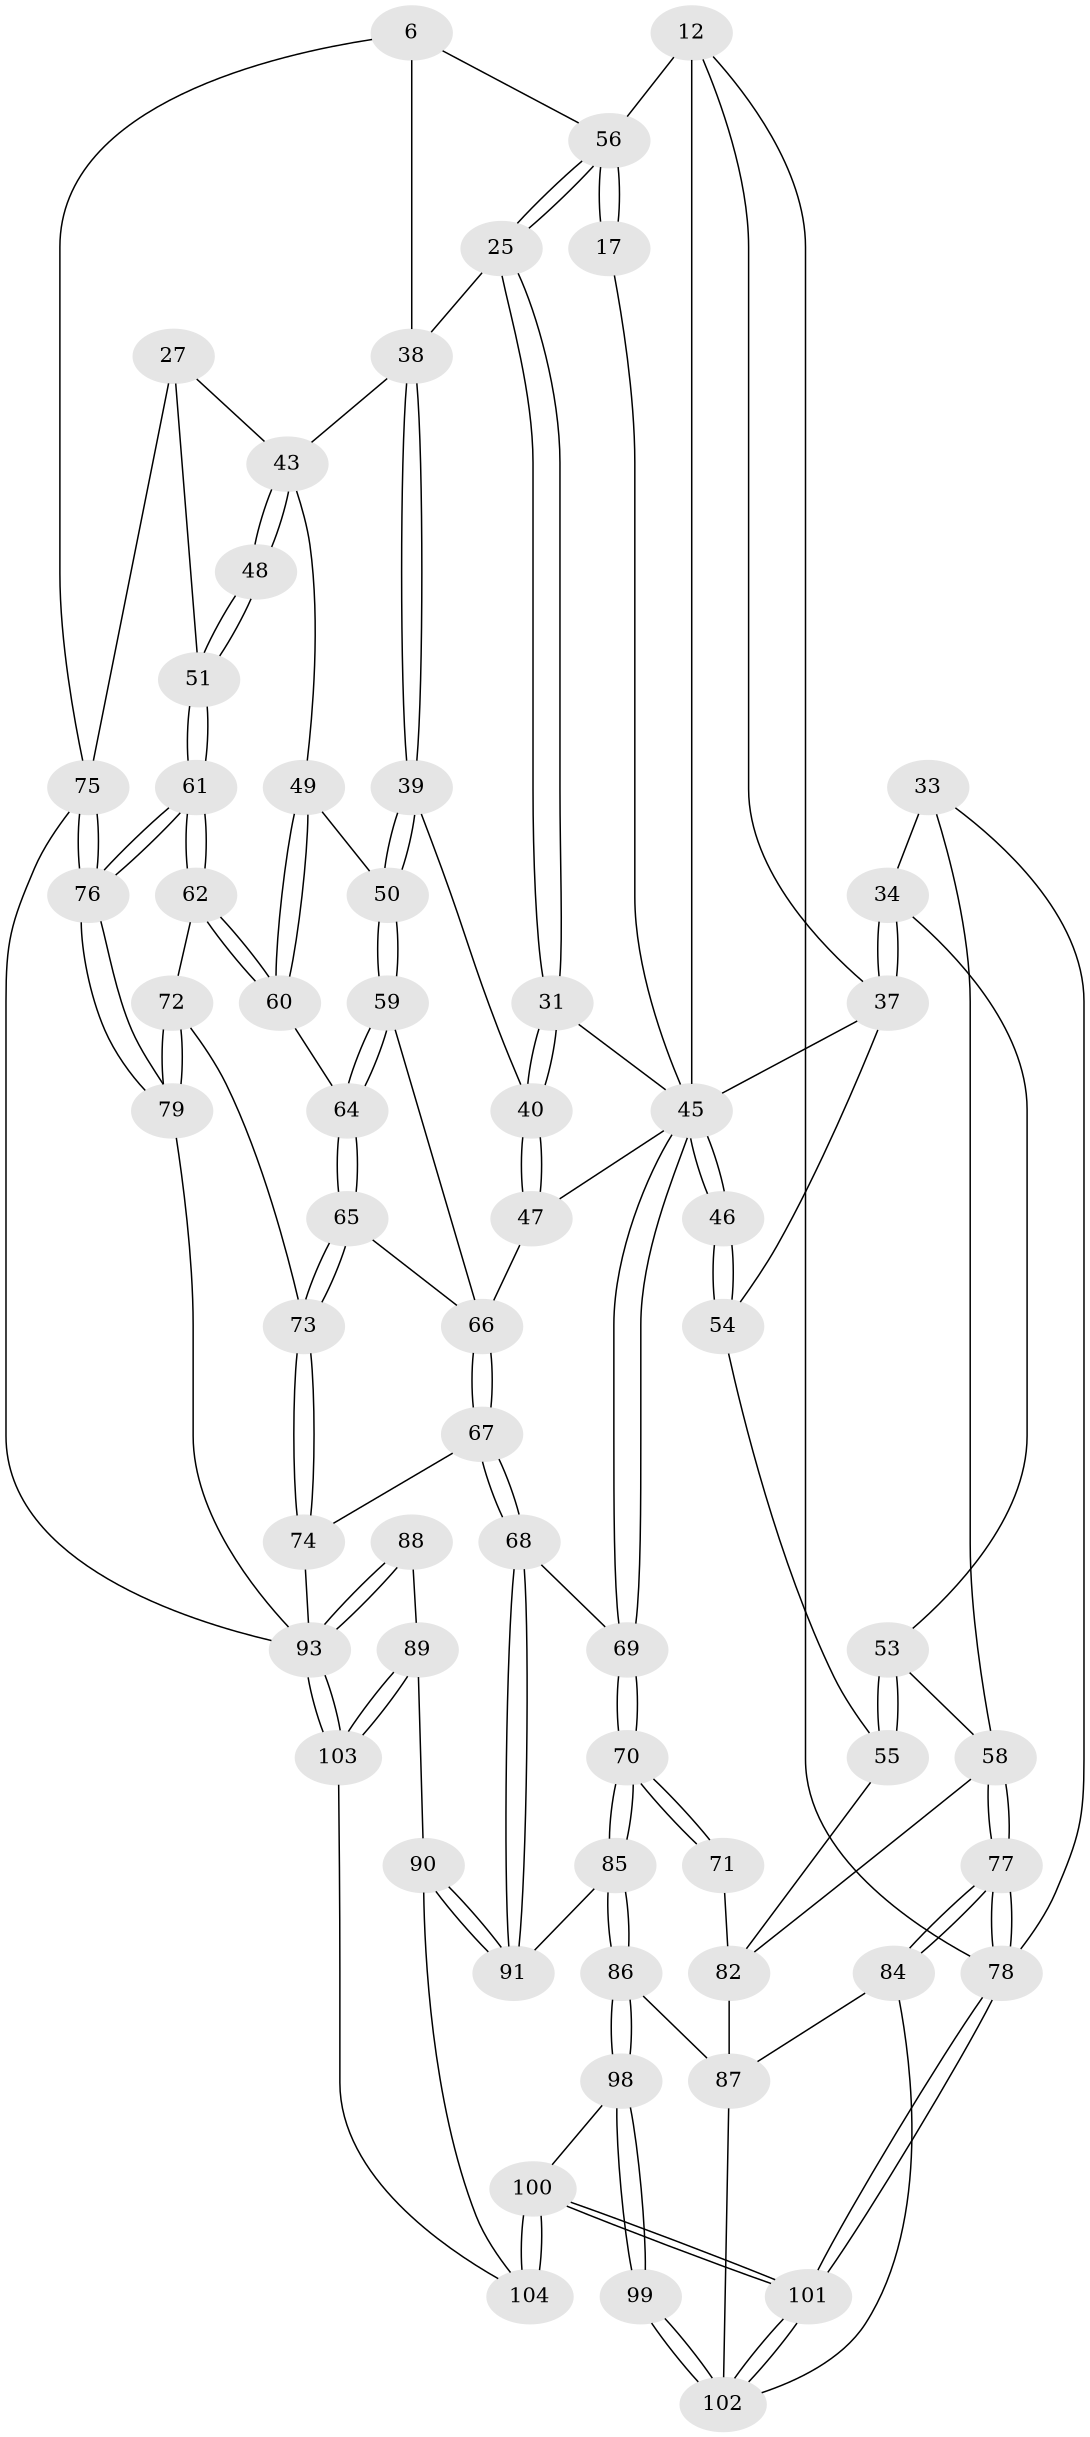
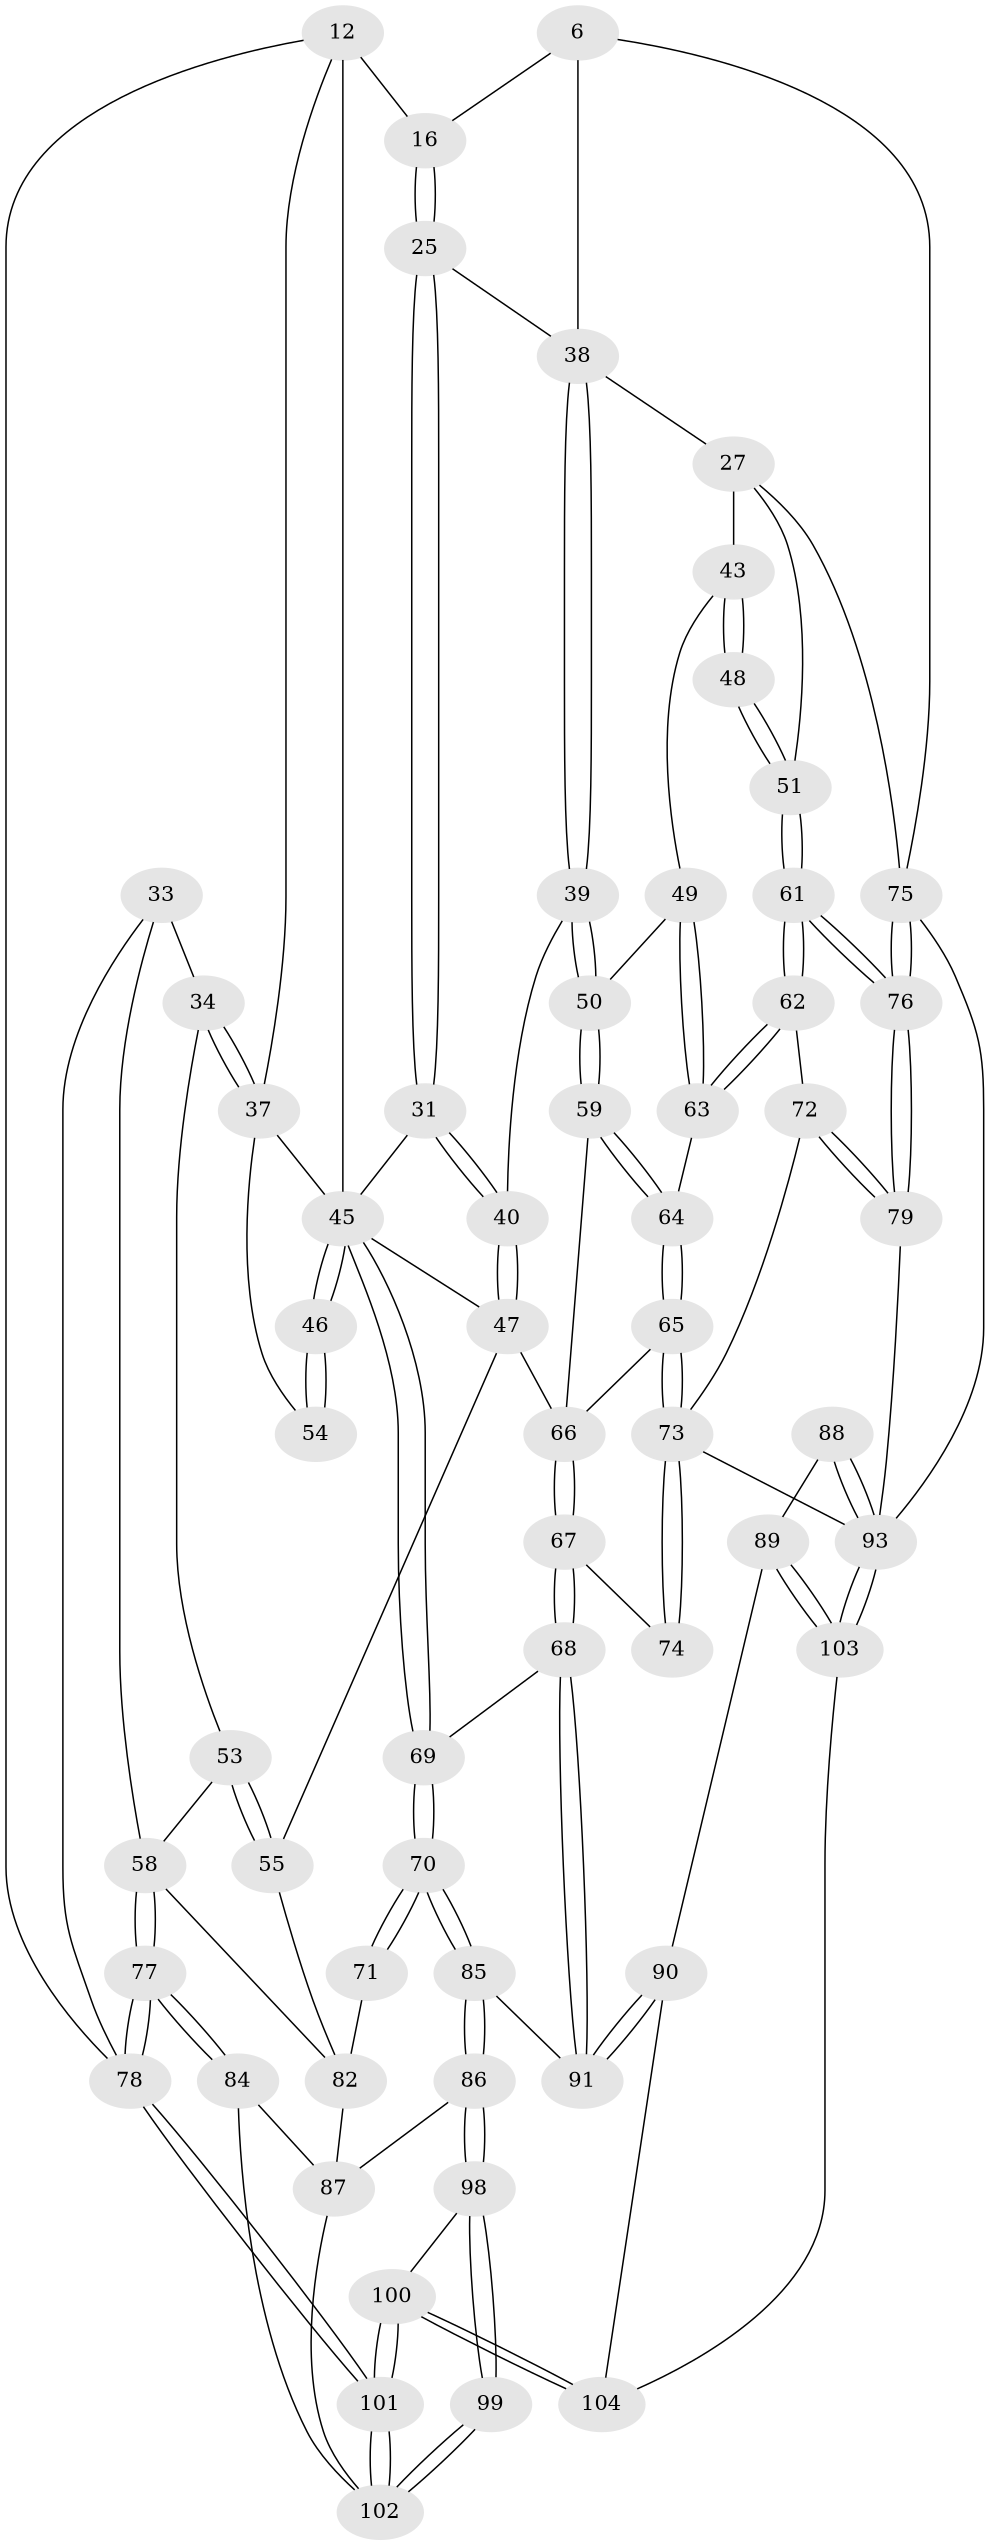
node "56": label "56" -> "16"
node "17": removed
edge "38" -- "43": now "38" -- "27"
node "60": label "60" -> "63"
edge "54" -- "55": now "47" -- "55"
edge "74" -- "93": now "73" -- "93"
